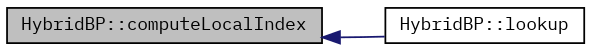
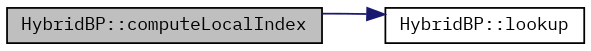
edge "HybridBP::lookup" -> "HybridBP::computeLocalIndex": reversed
